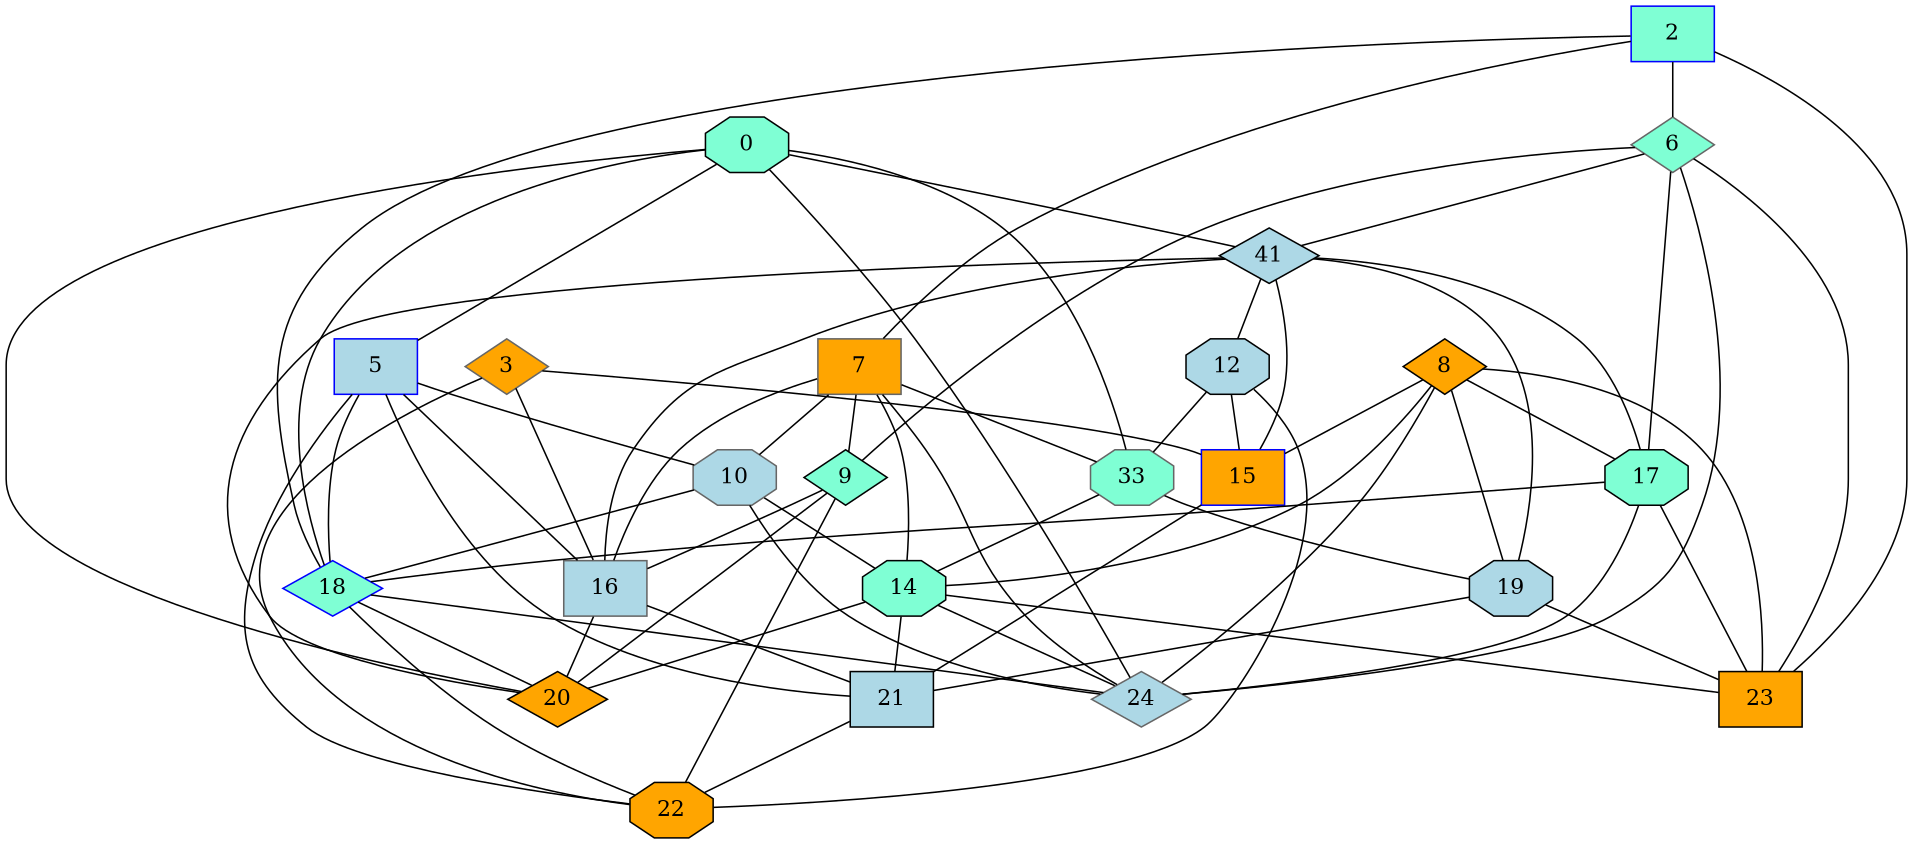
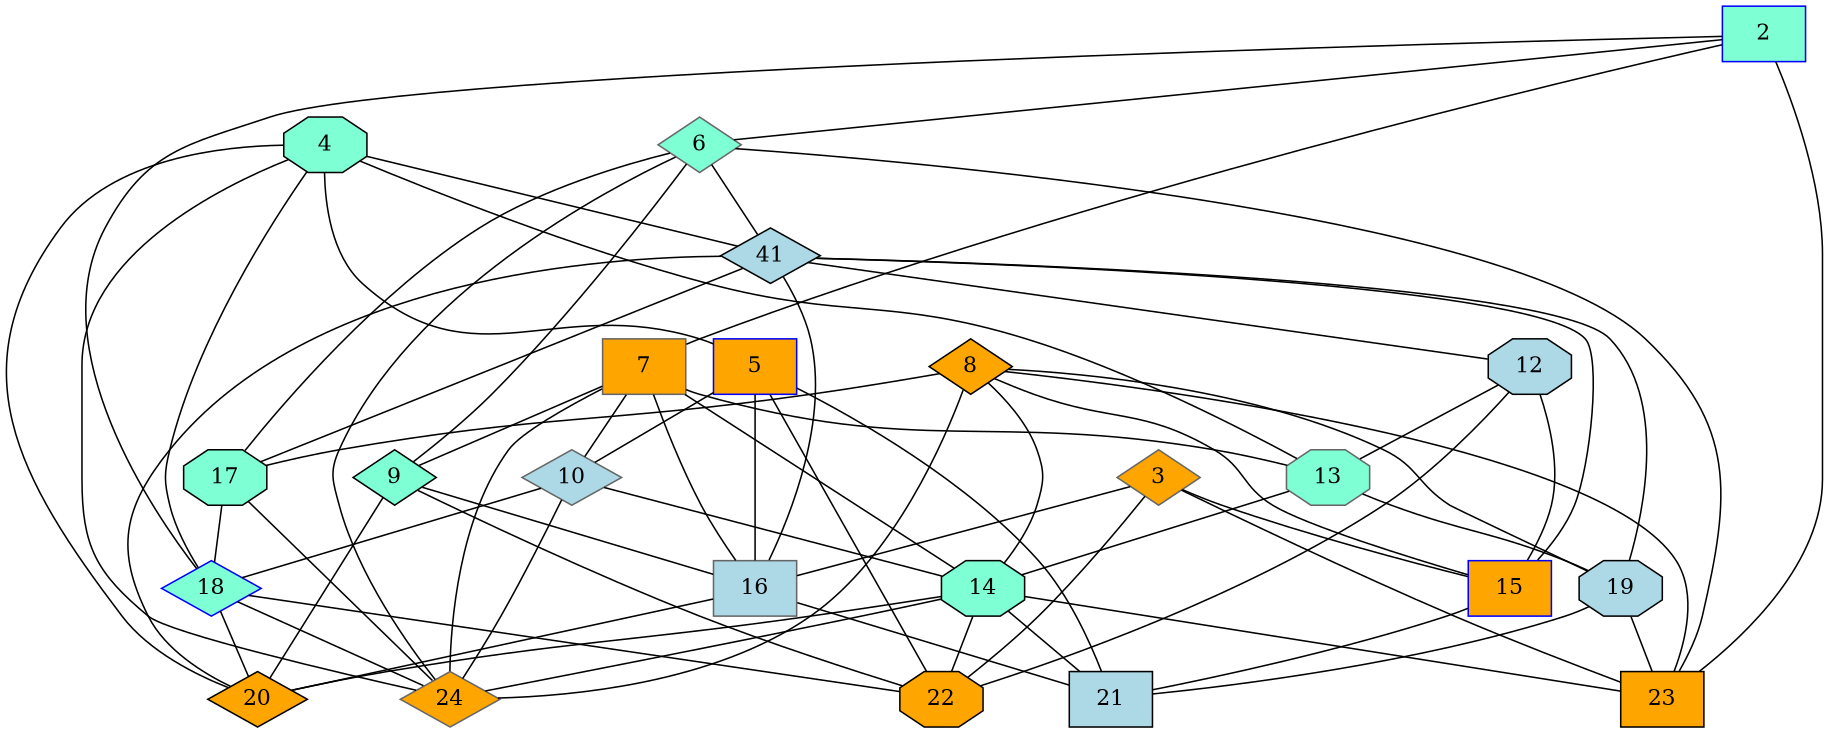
node "0": label "0" -> "4"
node "5": fillcolor lightblue -> orange
node "10": shape octagon -> diamond
node "33": label "33" -> "13"
edge "5" -- "18": removed
edge "17" -- "23": now "3" -- "23"
node "24": fillcolor lightblue -> orange
edge "21" -- "22": now "14" -- "22"
